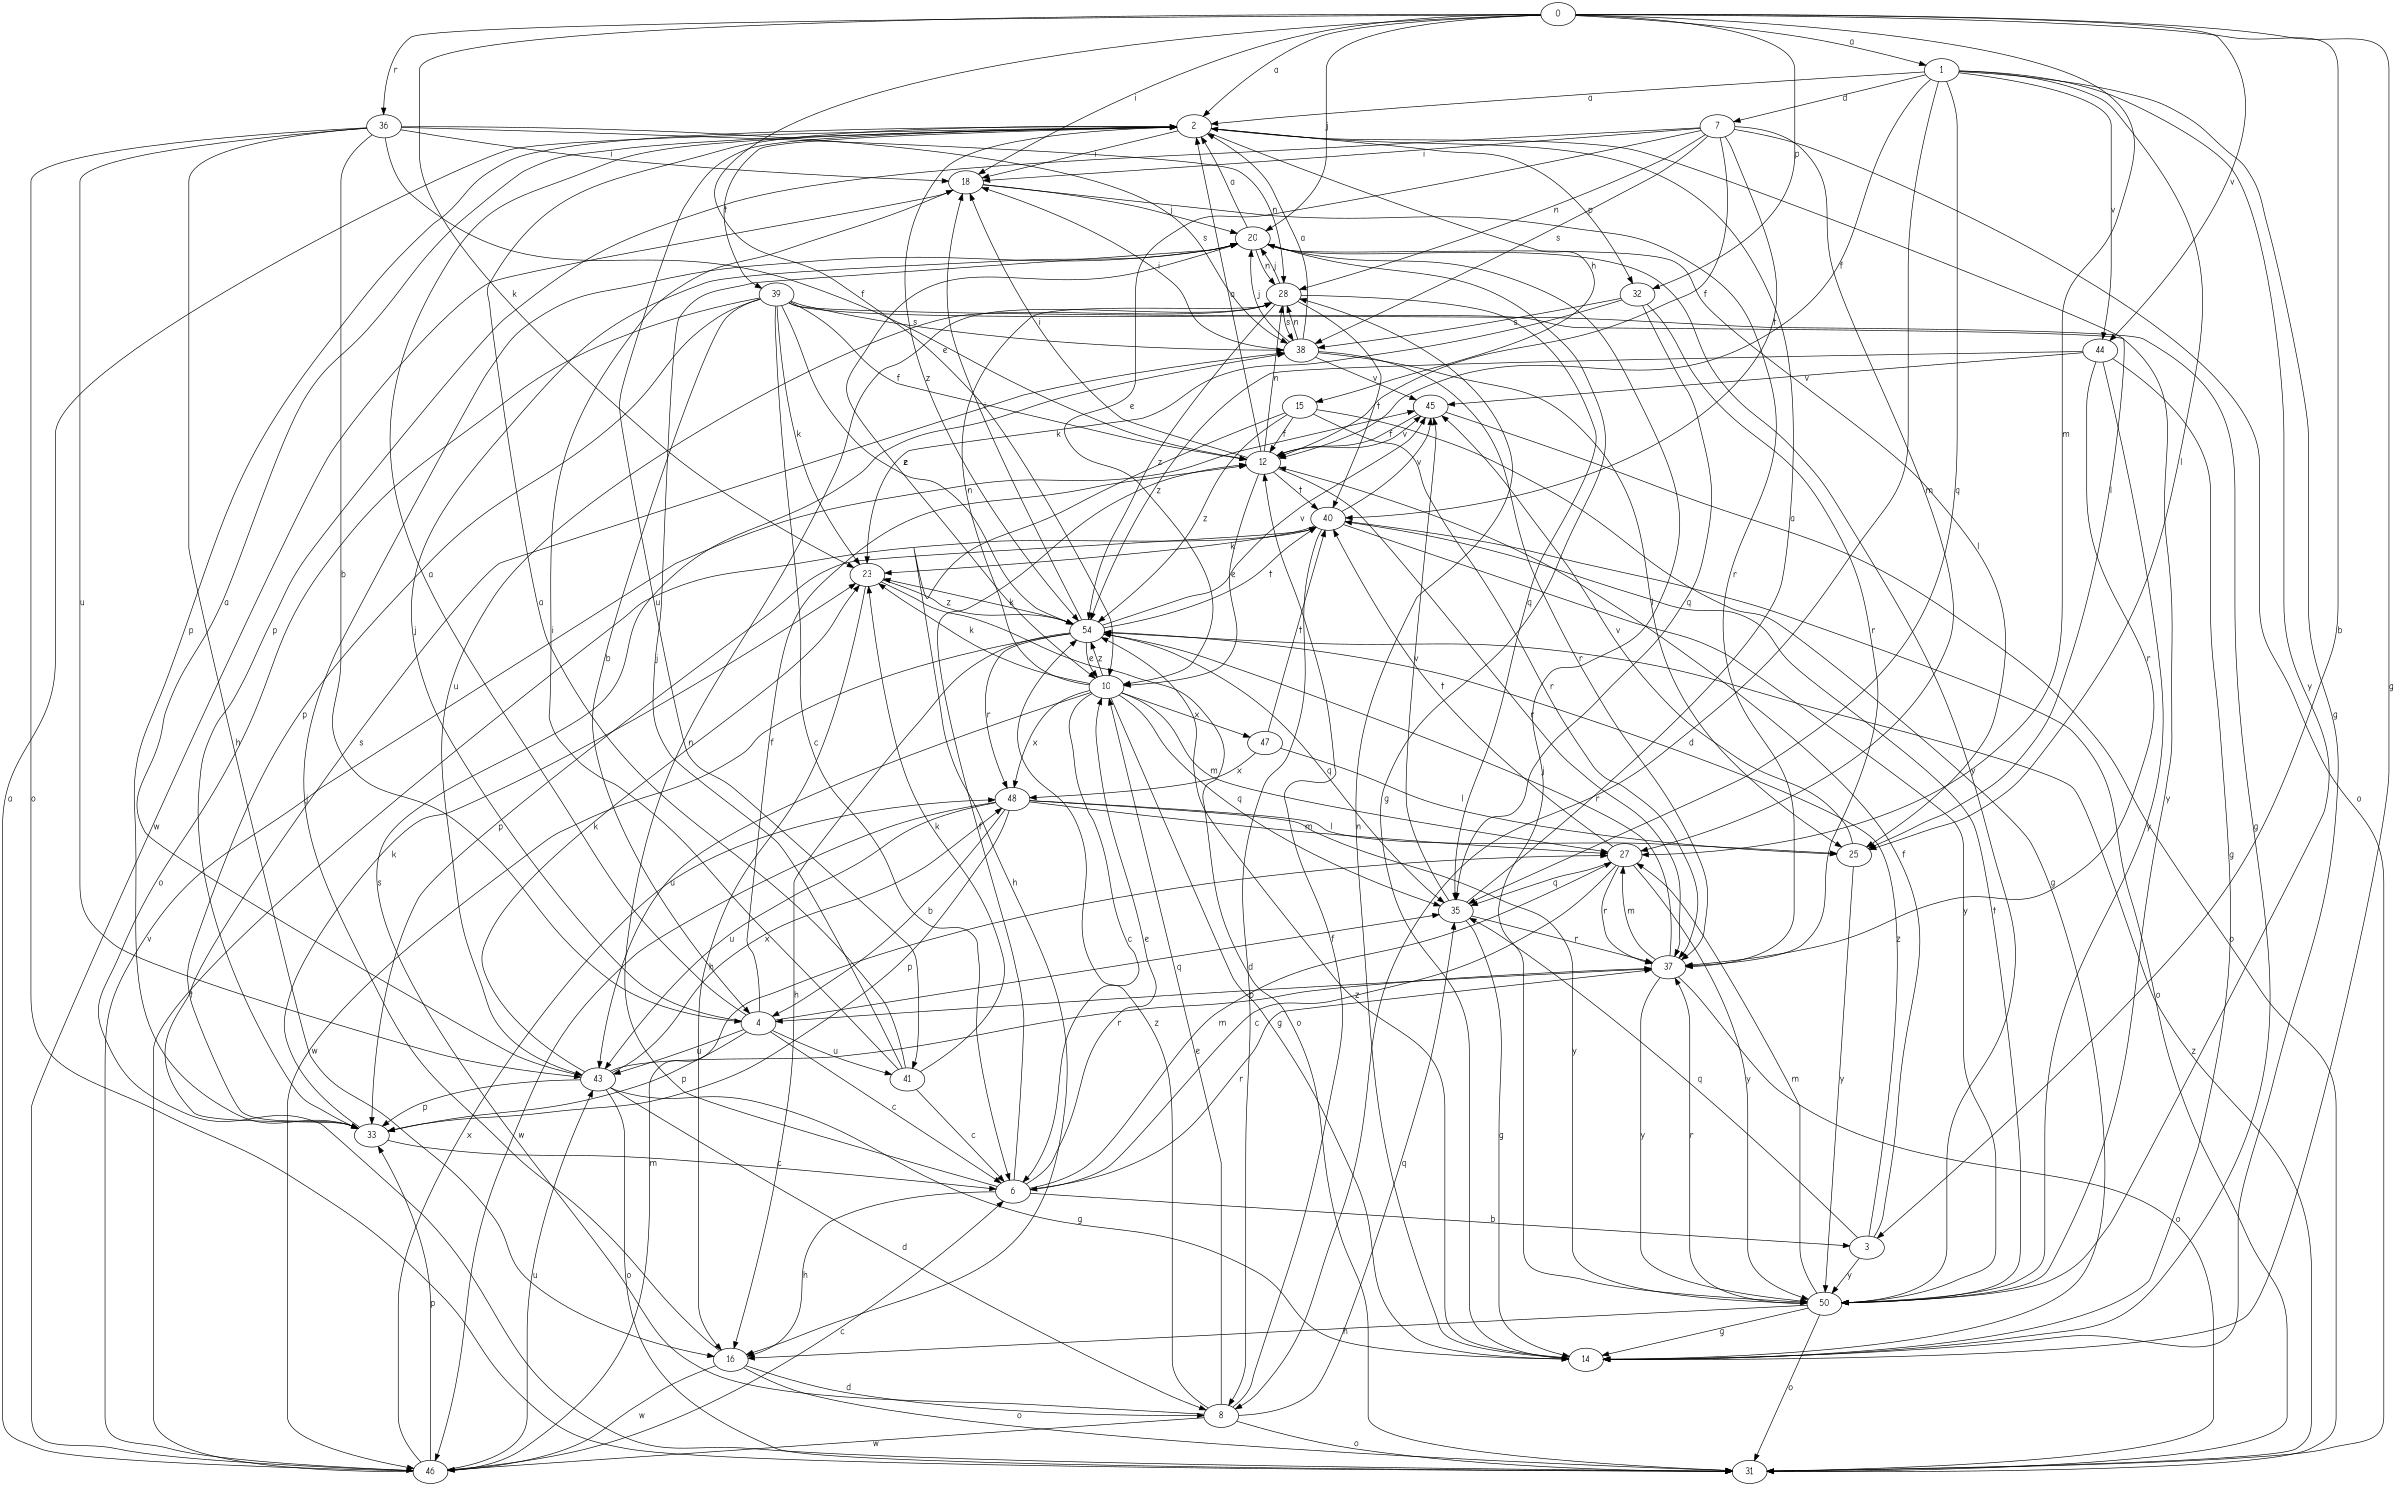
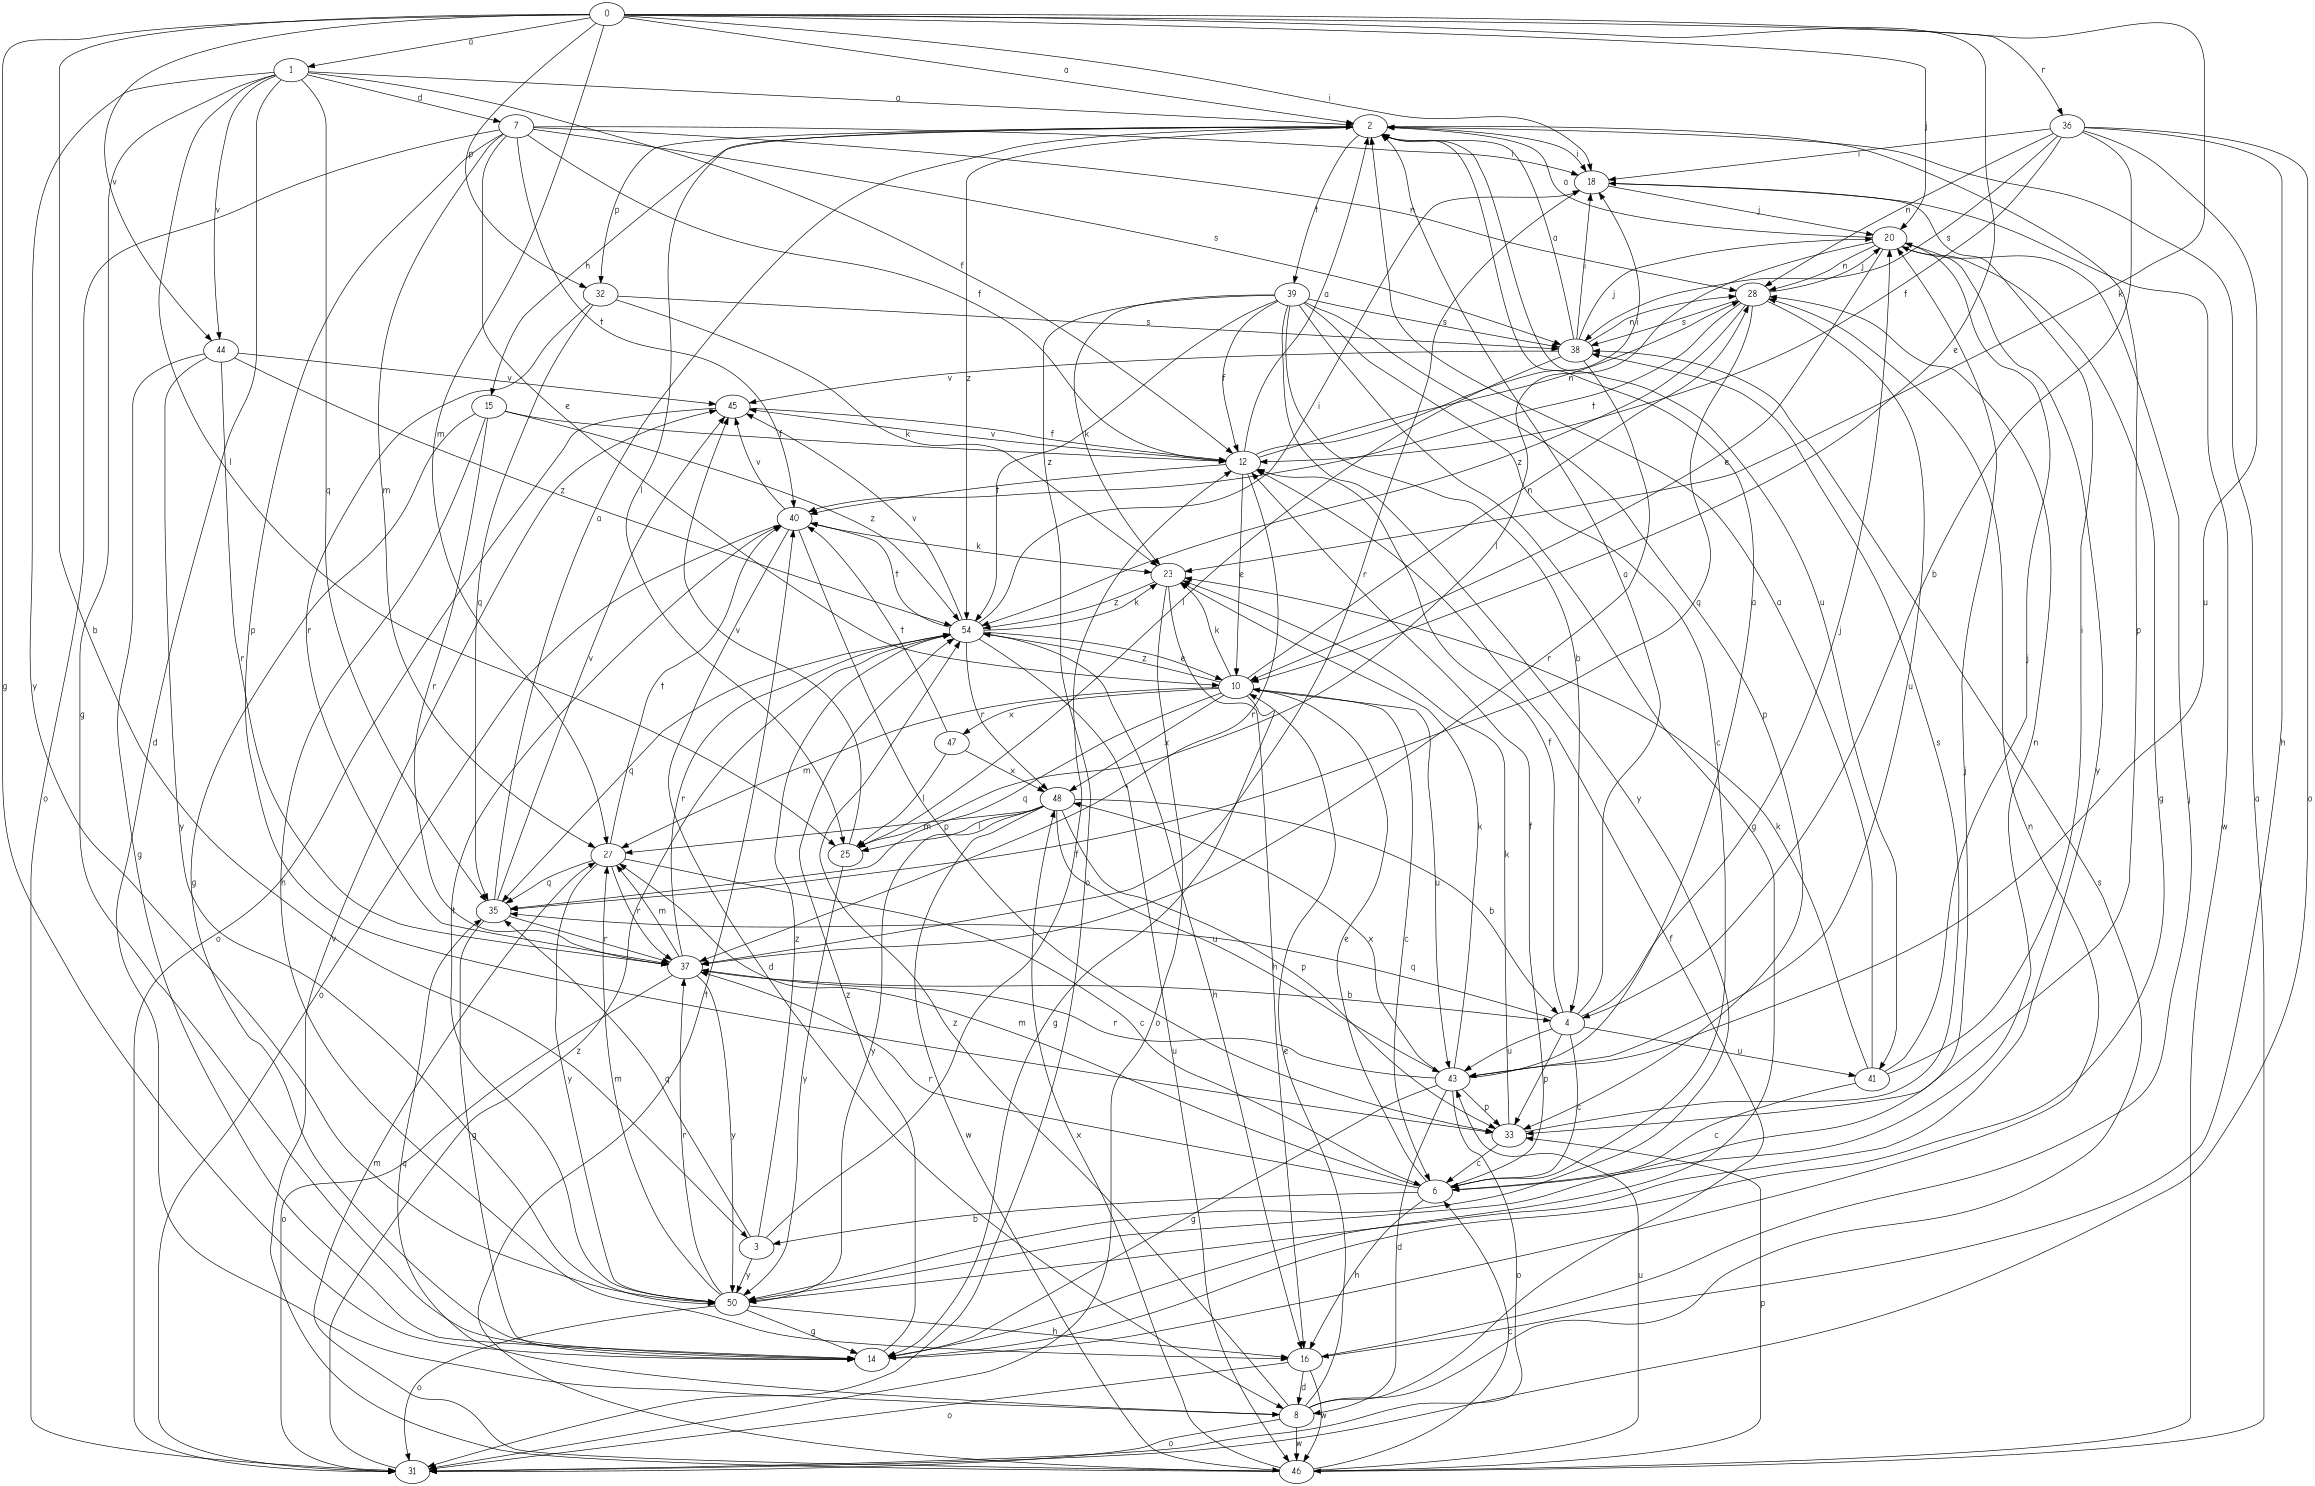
edge "40" -> "50": removed, label "y"
edge "54" -> "46": label "w" -> "u"
